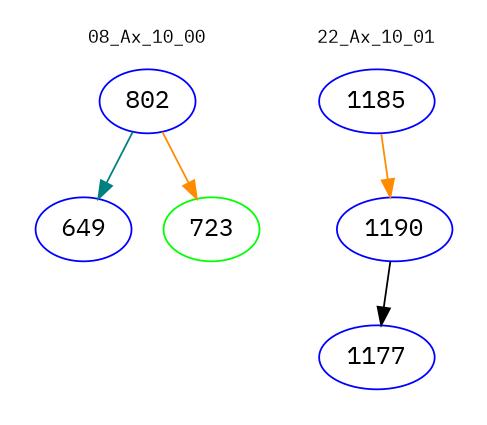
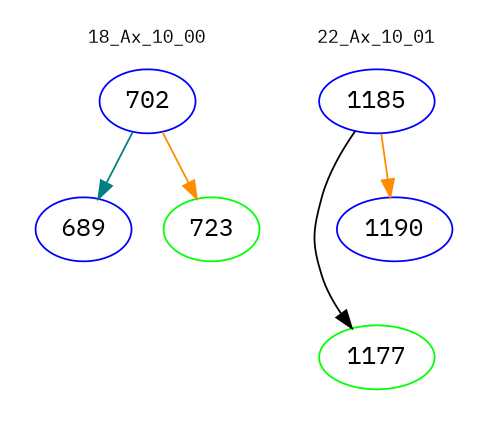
cluster "08_Ax_10_00": label "08_Ax_10_00" -> "18_Ax_10_00"
node "802": label "802" -> "702"
node "649": label "649" -> "689"
edge "1190" -> "1177": now "1185" -> "1177"
node "1177": color blue -> green
